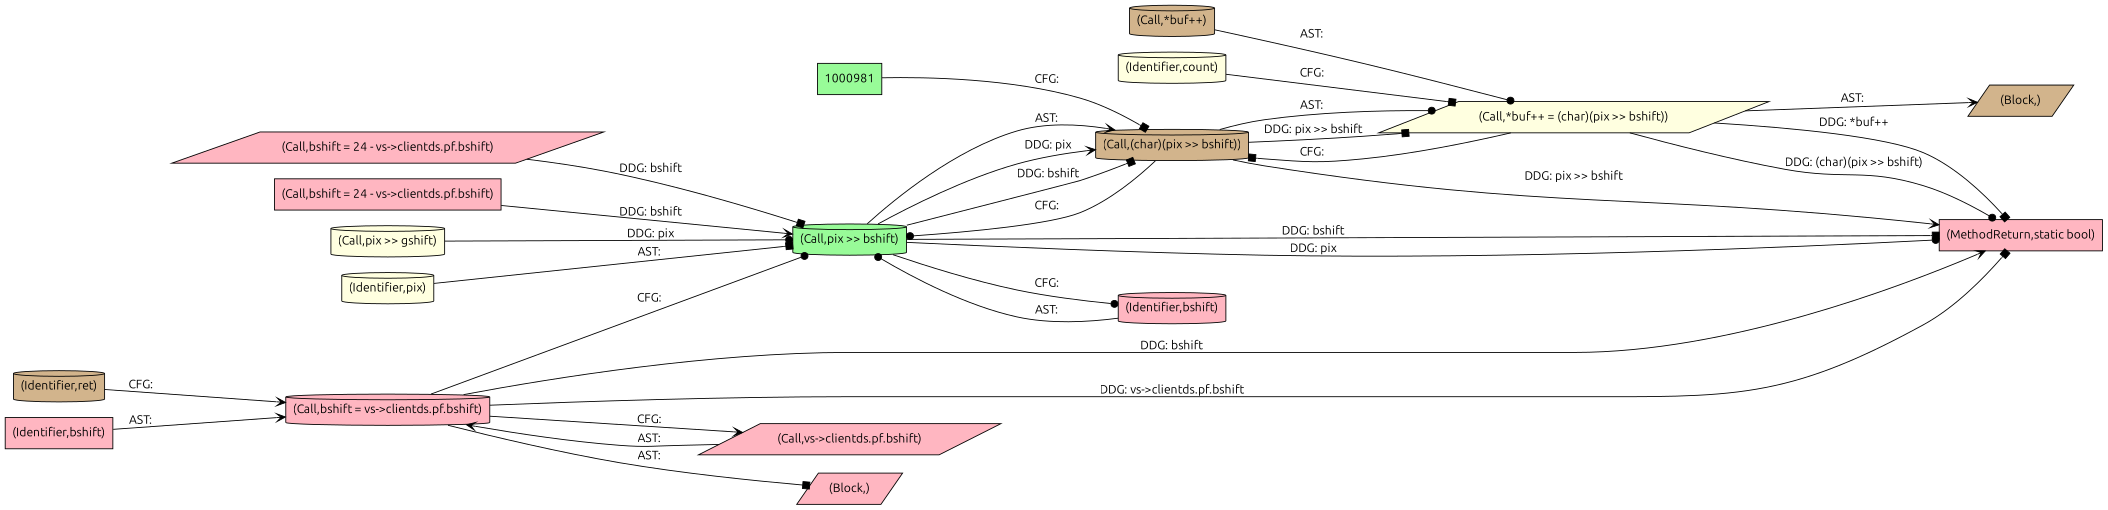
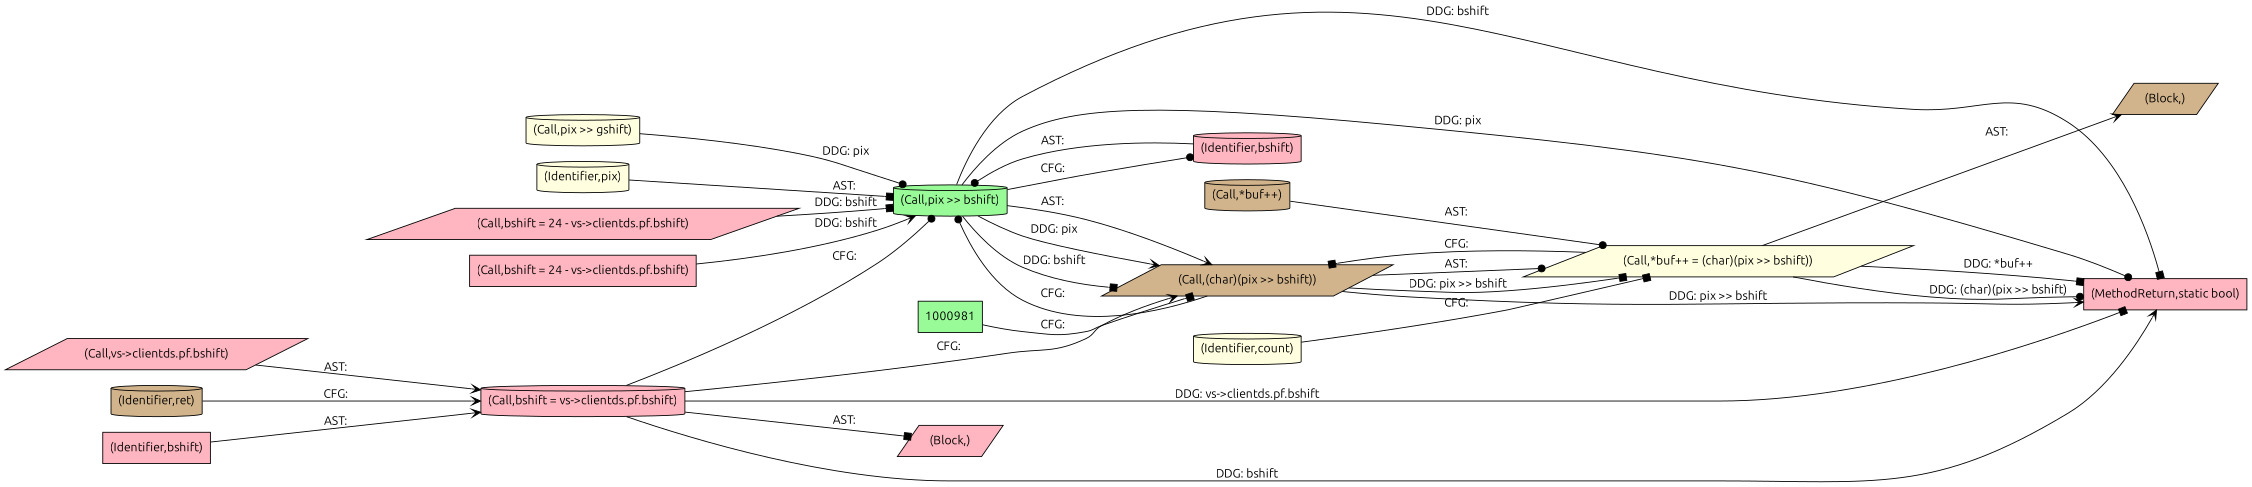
node "(Call,(char)(pix >> bshift))": shape cylinder -> parallelogram
edge "(Call,bshift = vs->clientds.pf.bshift)" -> "(Call,vs->clientds.pf.bshift)": now "(Call,bshift = vs->clientds.pf.bshift)" -> "(Call,(char)(pix >> bshift))"
